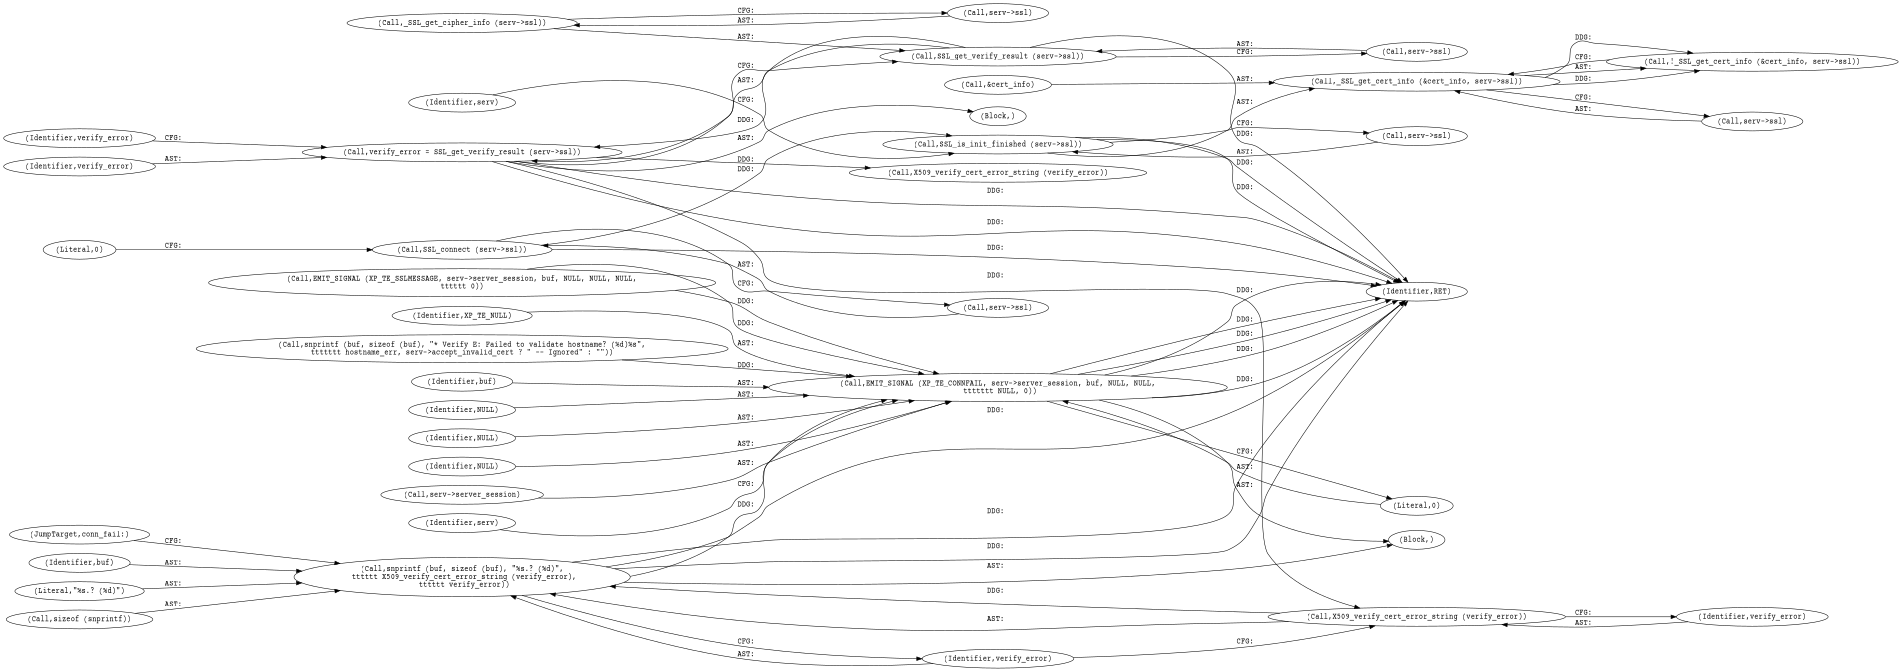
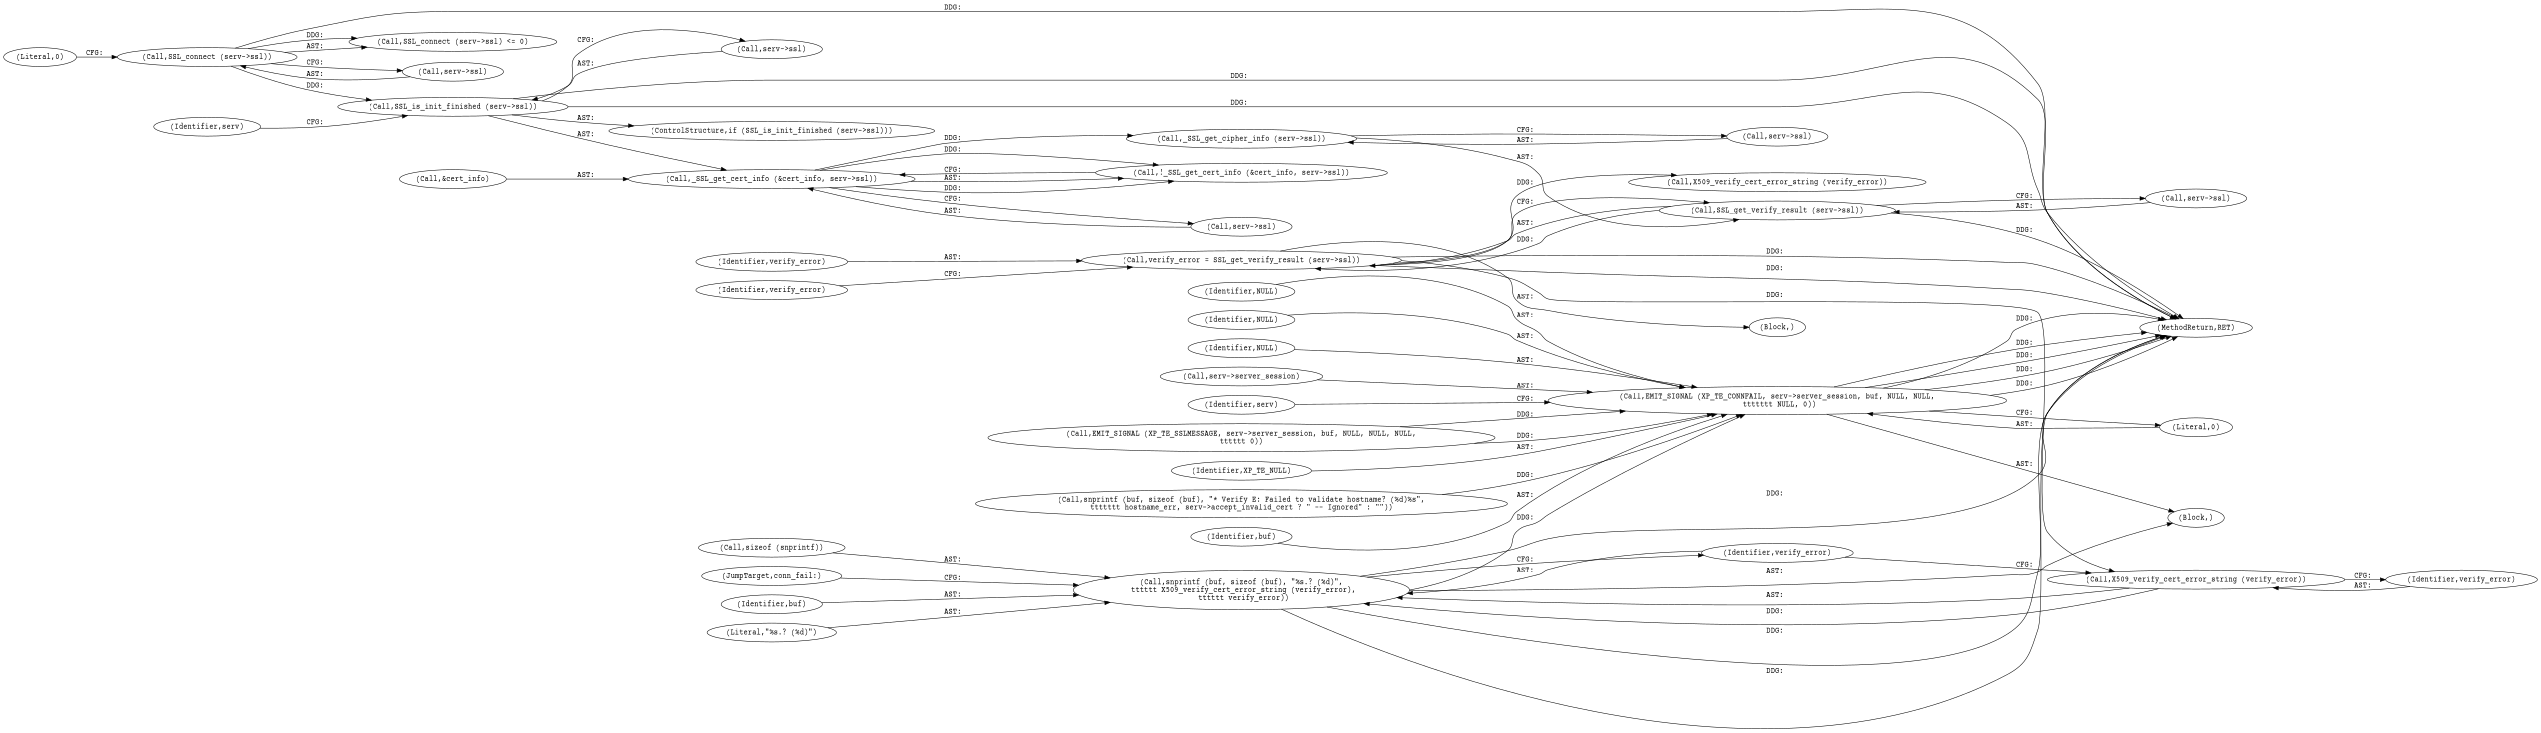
node "(Call,SSL_connect (serv->ssl) <= 0)": added
node "(ControlStructure,if (SSL_is_init_finished (serv->ssl)))": added
edge "(Call,_SSL_get_cert_info (&cert_info, serv->ssl))" -> "(Call,_SSL_get_cipher_info (serv->ssl))": added, label "DDG:"
node "(Identifier,RET)": label "(Identifier,RET)" -> "(MethodReturn,RET)"
